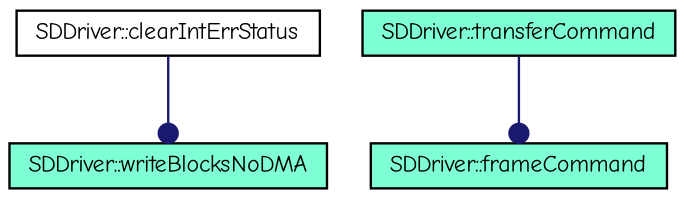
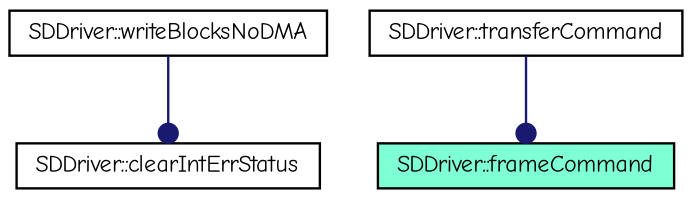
node "SDDriver::transferCommand": fillcolor aquamarine -> white
edge "SDDriver::clearIntErrStatus" -> "SDDriver::writeBlocksNoDMA": reversed
node "SDDriver::writeBlocksNoDMA": fillcolor aquamarine -> white
